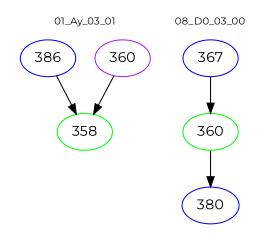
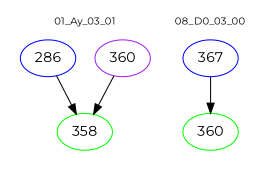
node "386": label "386" -> "286"
node "380": removed
